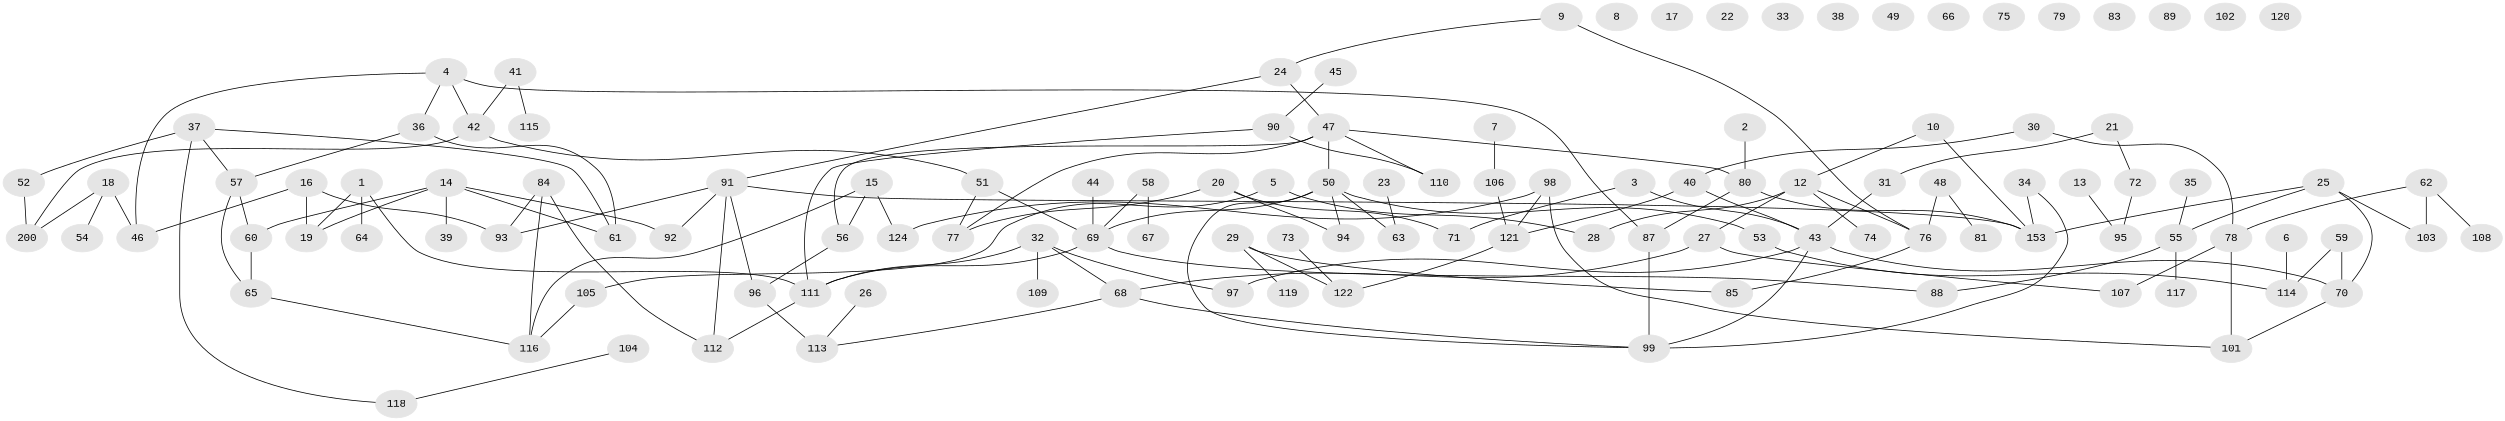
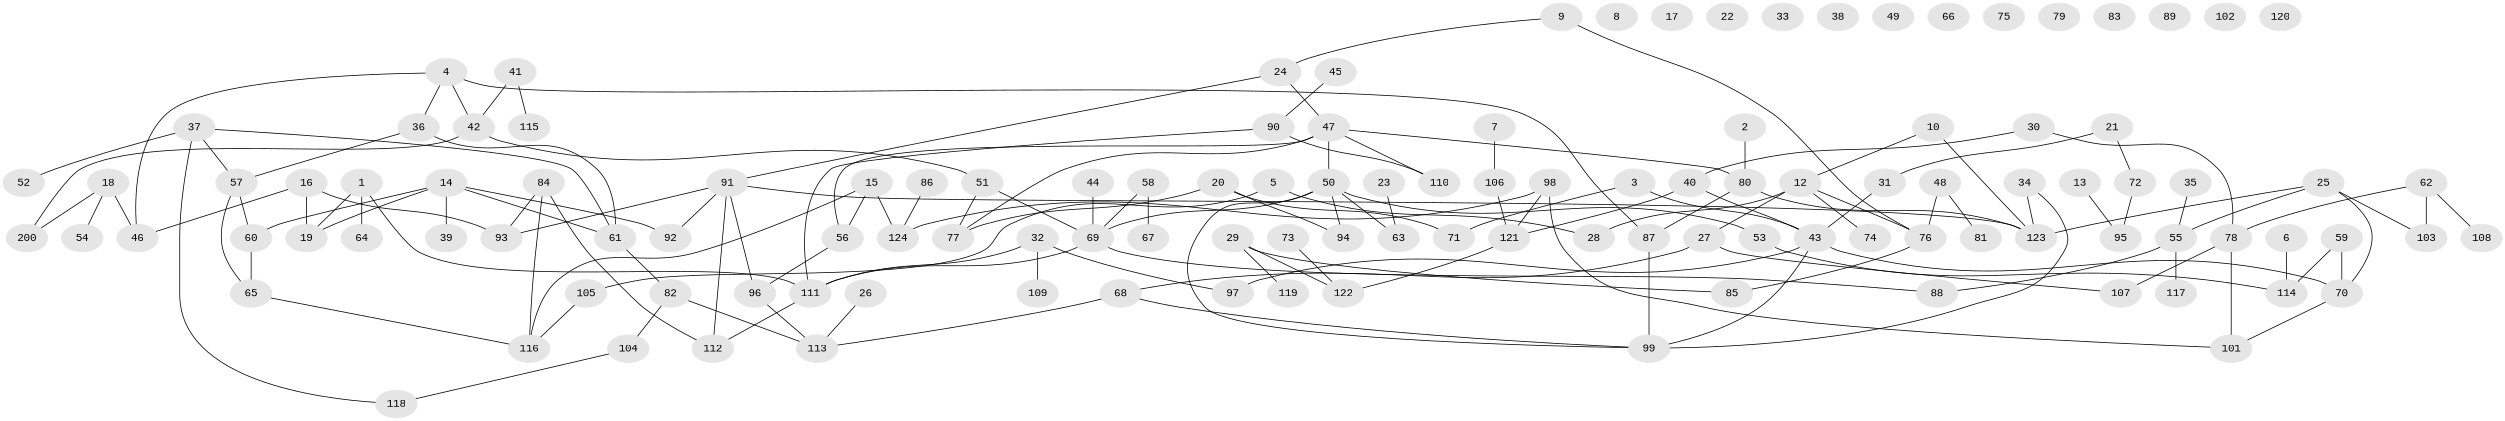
node "86": added
edge "52" -- "200": removed
node "153": label "153" -> "123"
edge "32" -- "68": removed
node "82": added
